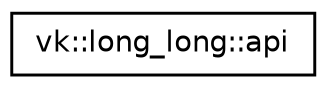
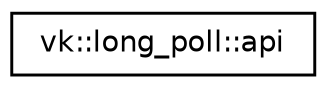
node "vk::long_long::api": label "vk::long_long::api" -> "vk::long_poll::api"
